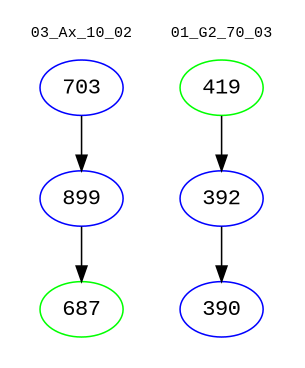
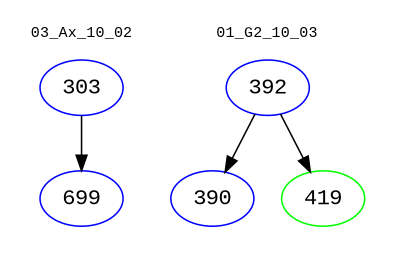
cluster "01_G2_70_03": label "01_G2_70_03" -> "01_G2_10_03"
node "703": label "703" -> "303"
edge "419" -> "392": reversed
node "899": label "899" -> "699"
node "687": removed
